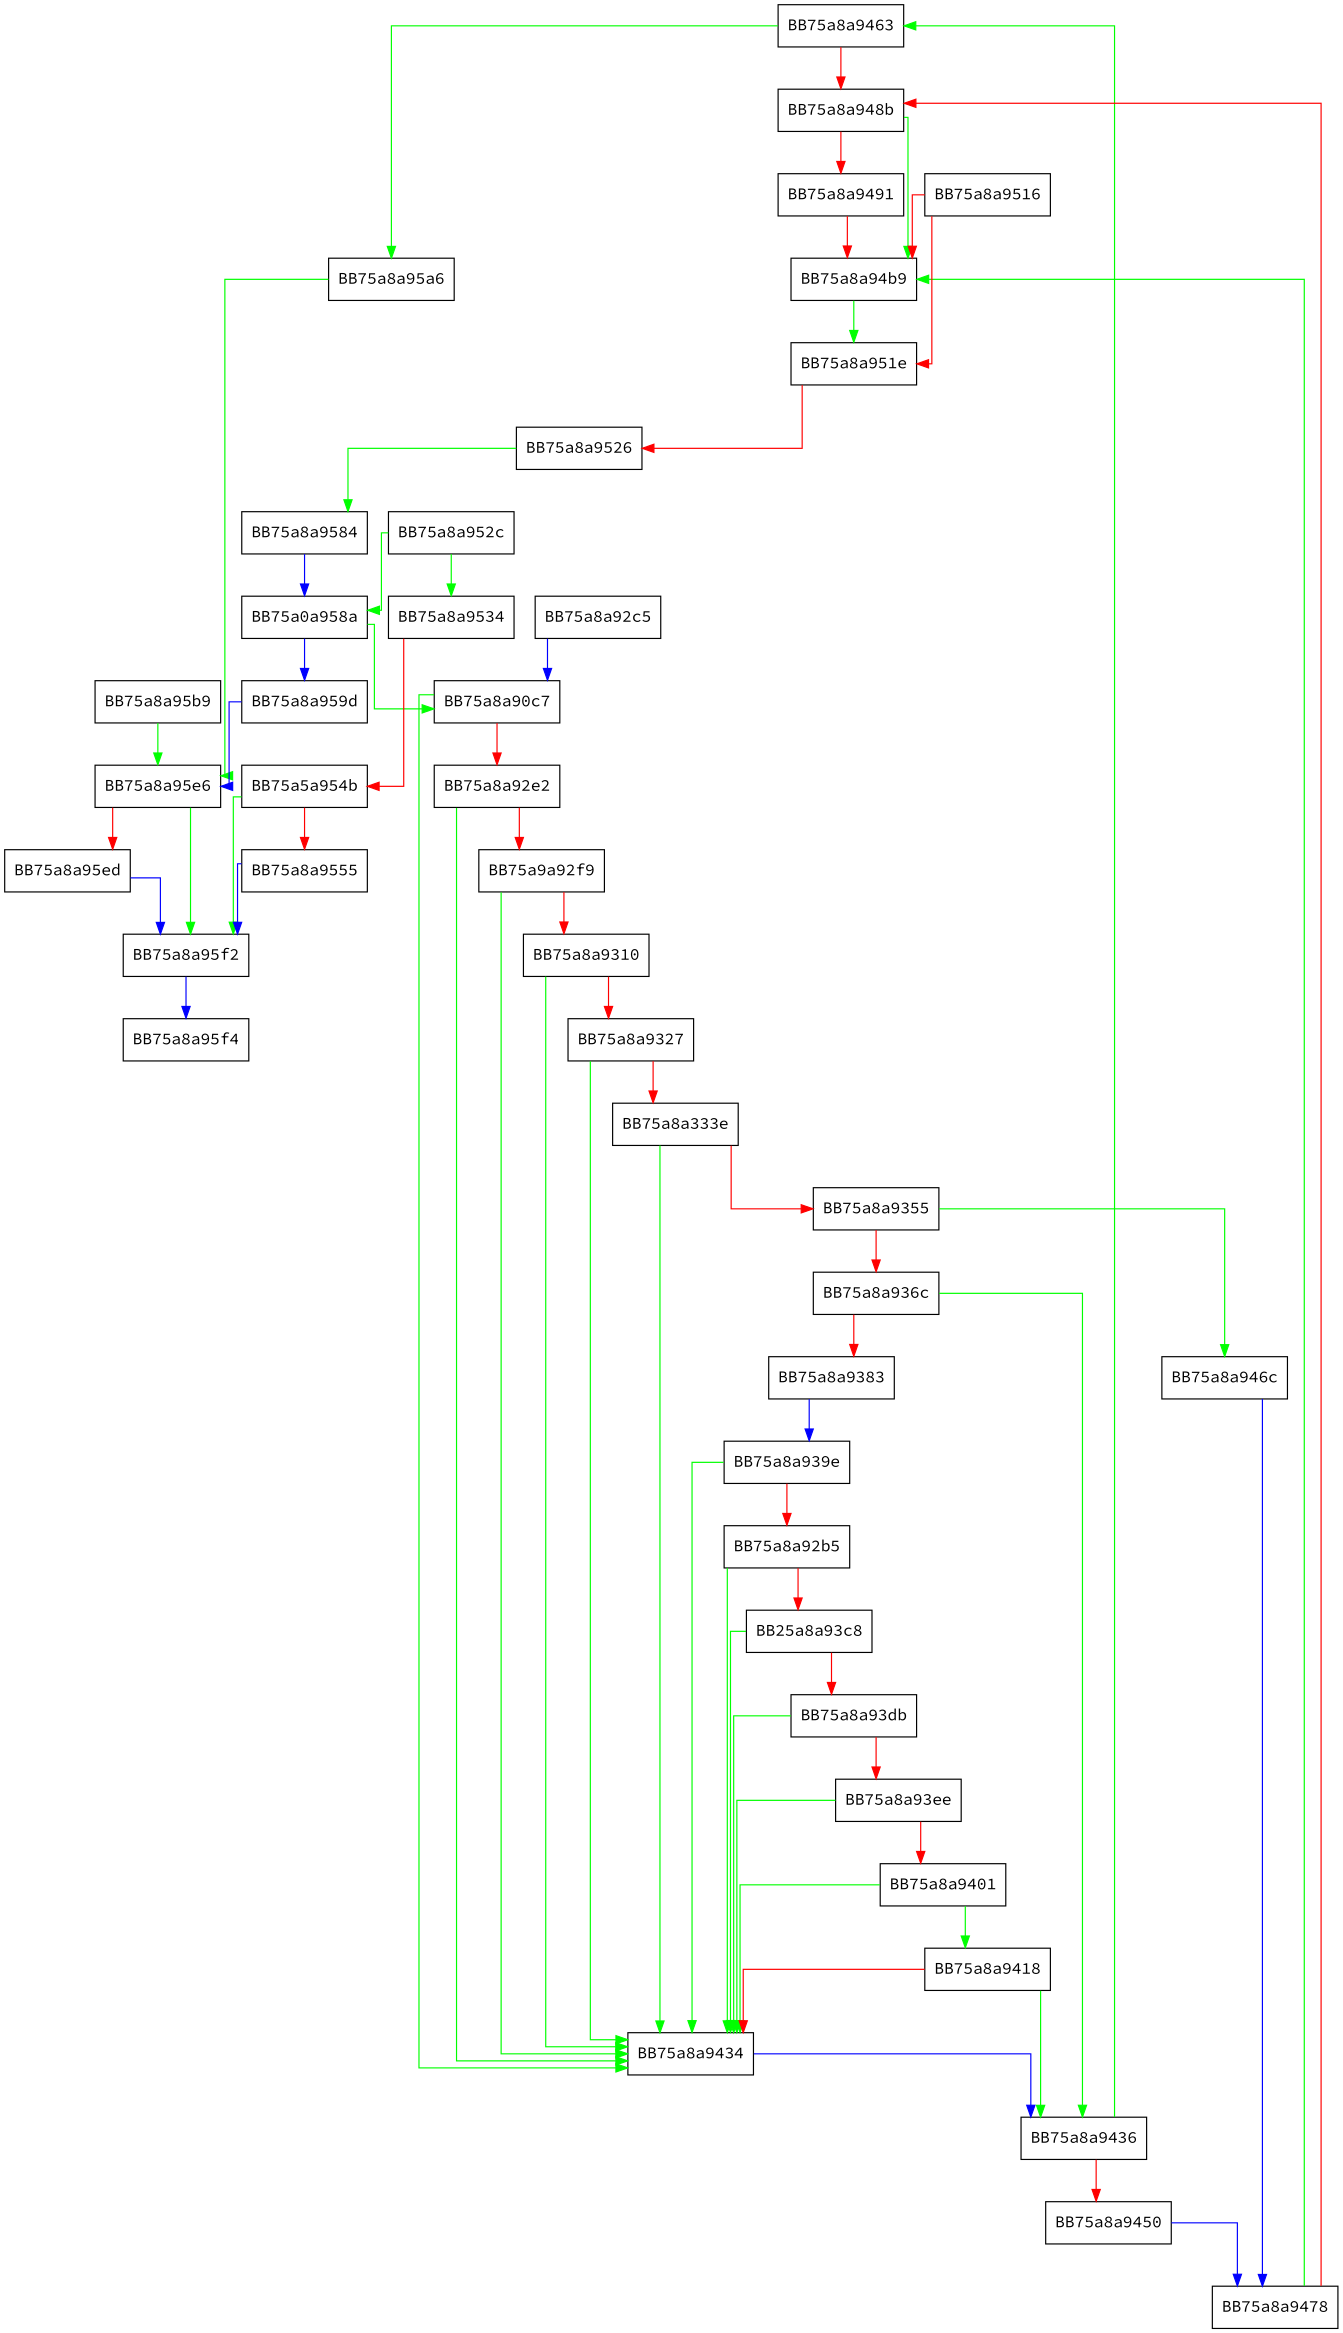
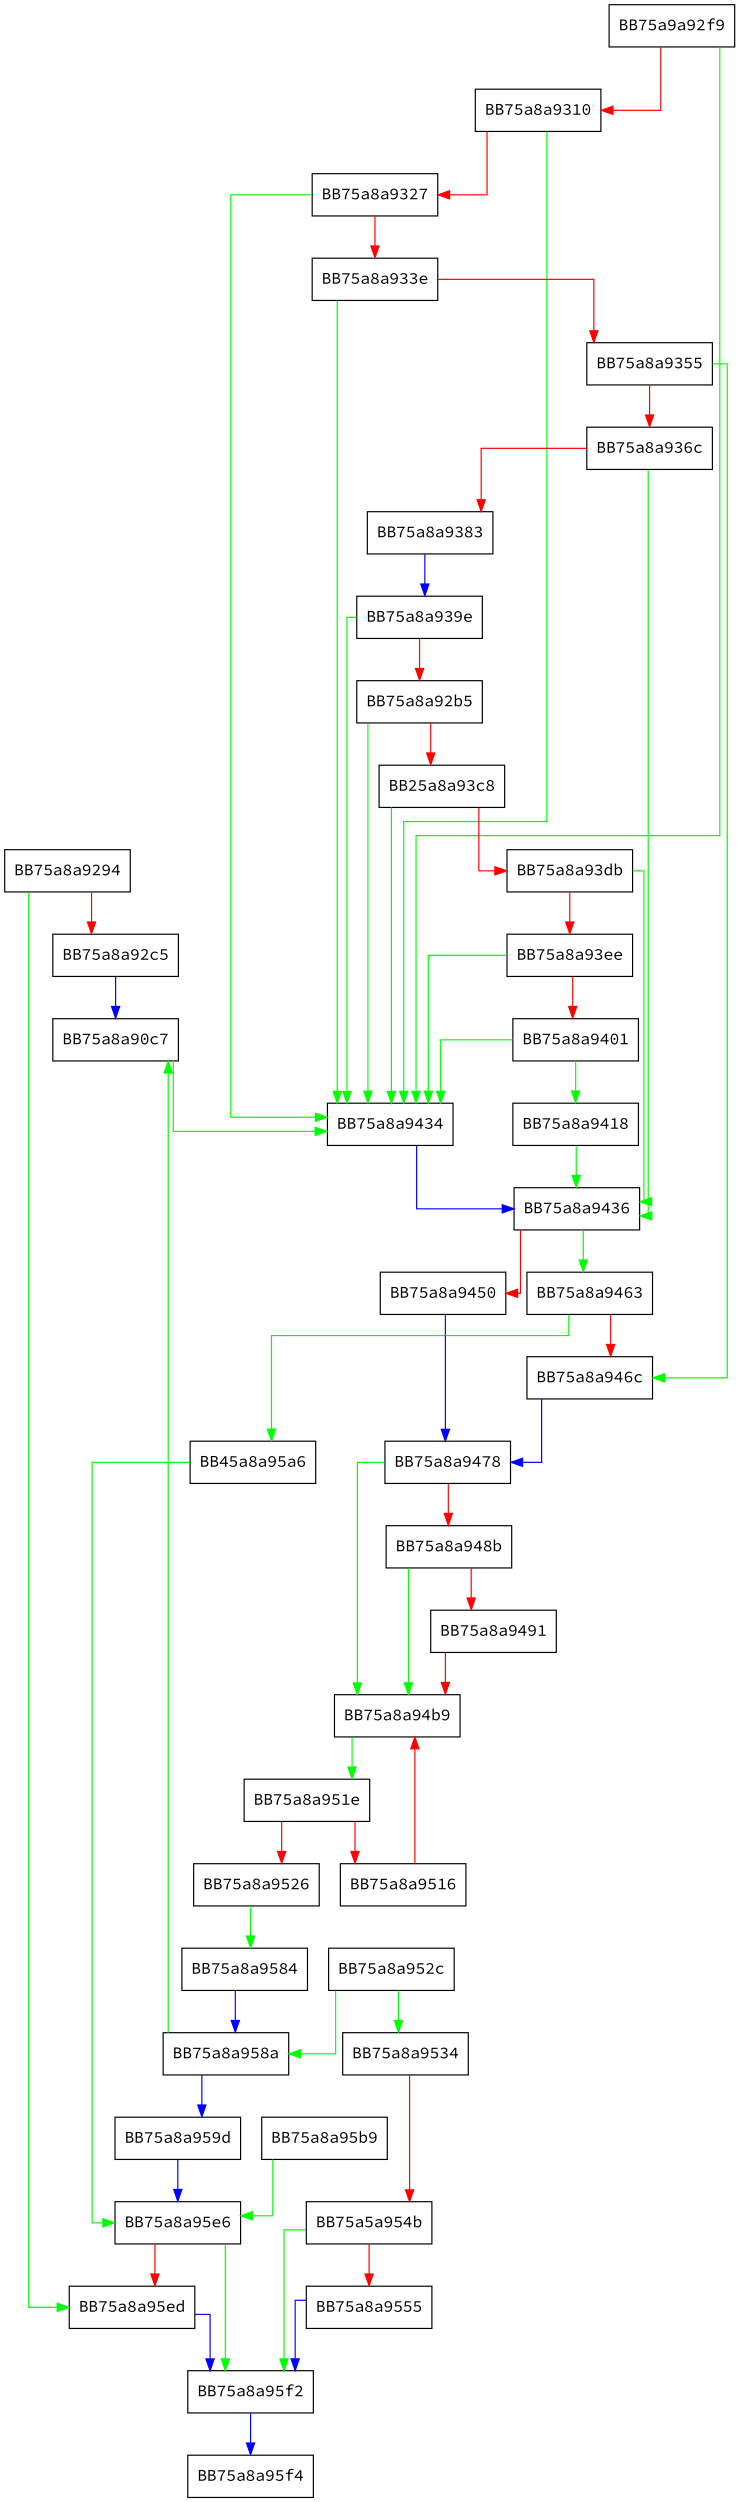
edge "BB75a8a9463" -> "BB75a8a948b": now "BB75a8a9463" -> "BB75a8a946c"
node "BB75a8a95a6": label "BB75a8a95a6" -> "BB45a8a95a6"
edge "BB75a8a9516" -> "BB75a8a951e": reversed
node "BB75a0a958a": label "BB75a0a958a" -> "BB75a8a958a"
node "BB75a8a92e2": removed
node "BB75a8a9294": added
node "BB75a8a333e": label "BB75a8a333e" -> "BB75a8a933e"
edge "BB75a8a93db" -> "BB75a8a9434": now "BB75a8a93db" -> "BB75a8a9436"
edge "BB75a8a9418" -> "BB75a8a9434": removed
